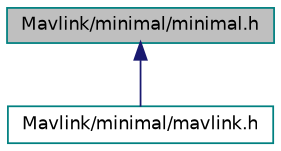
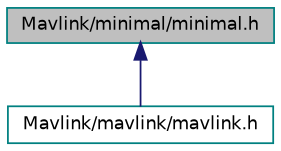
node "Mavlink/minimal/mavlink.h": label "Mavlink/minimal/mavlink.h" -> "Mavlink/mavlink/mavlink.h"
